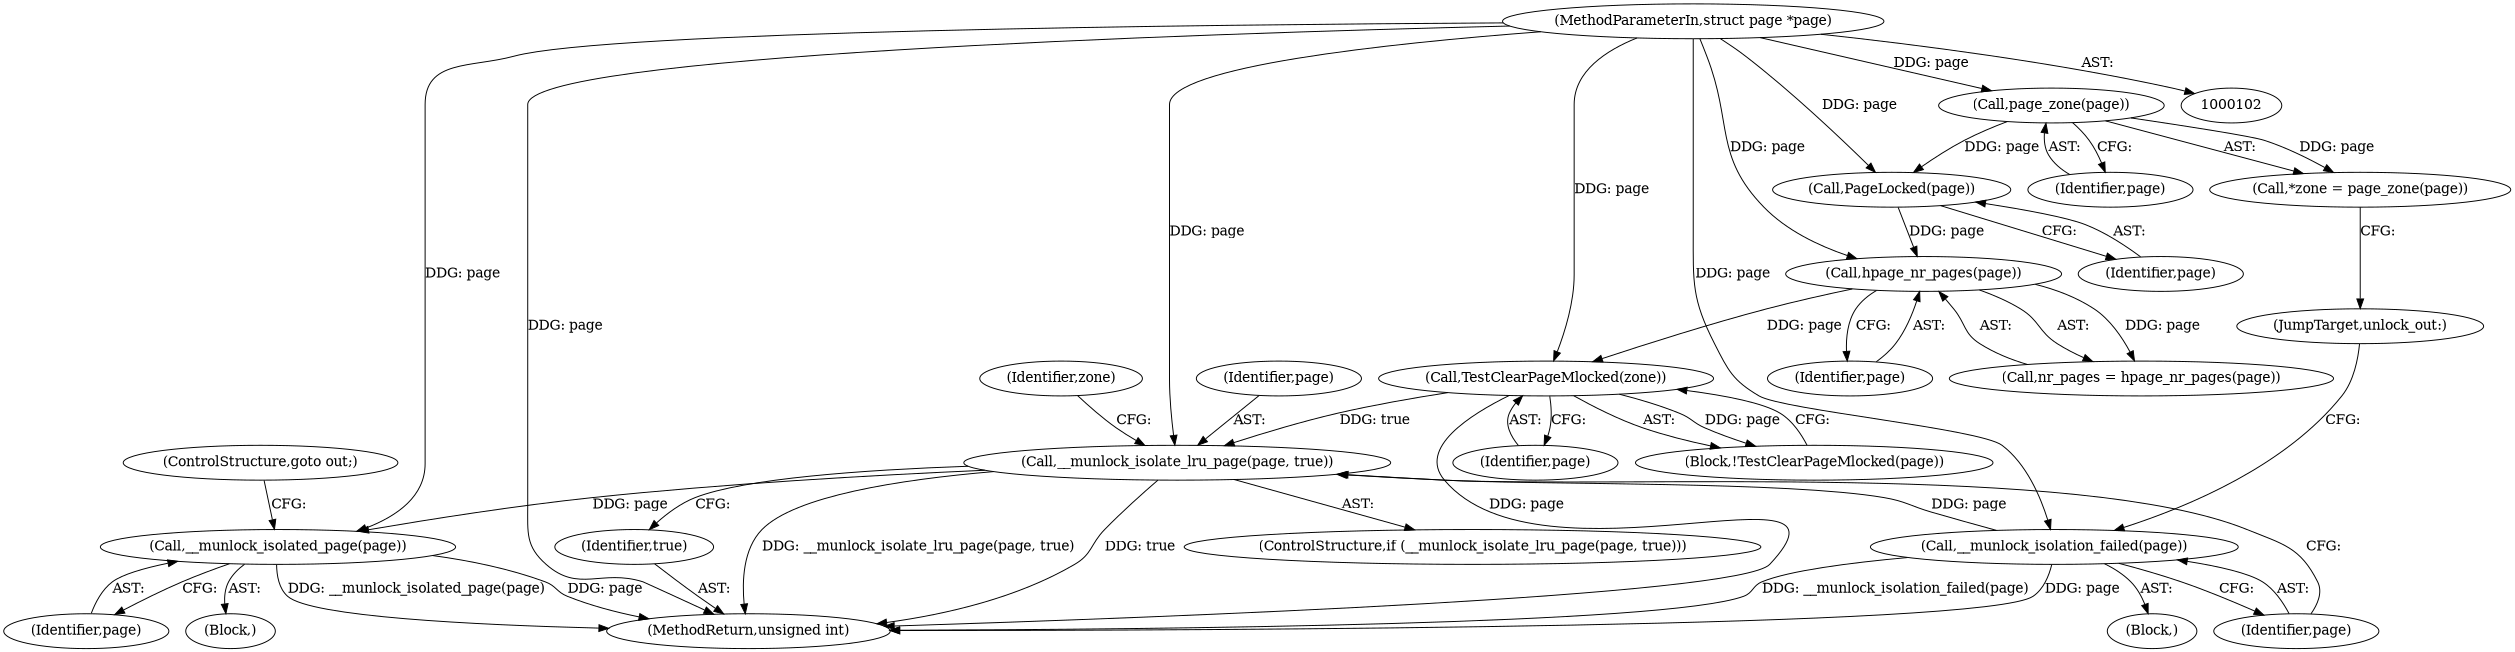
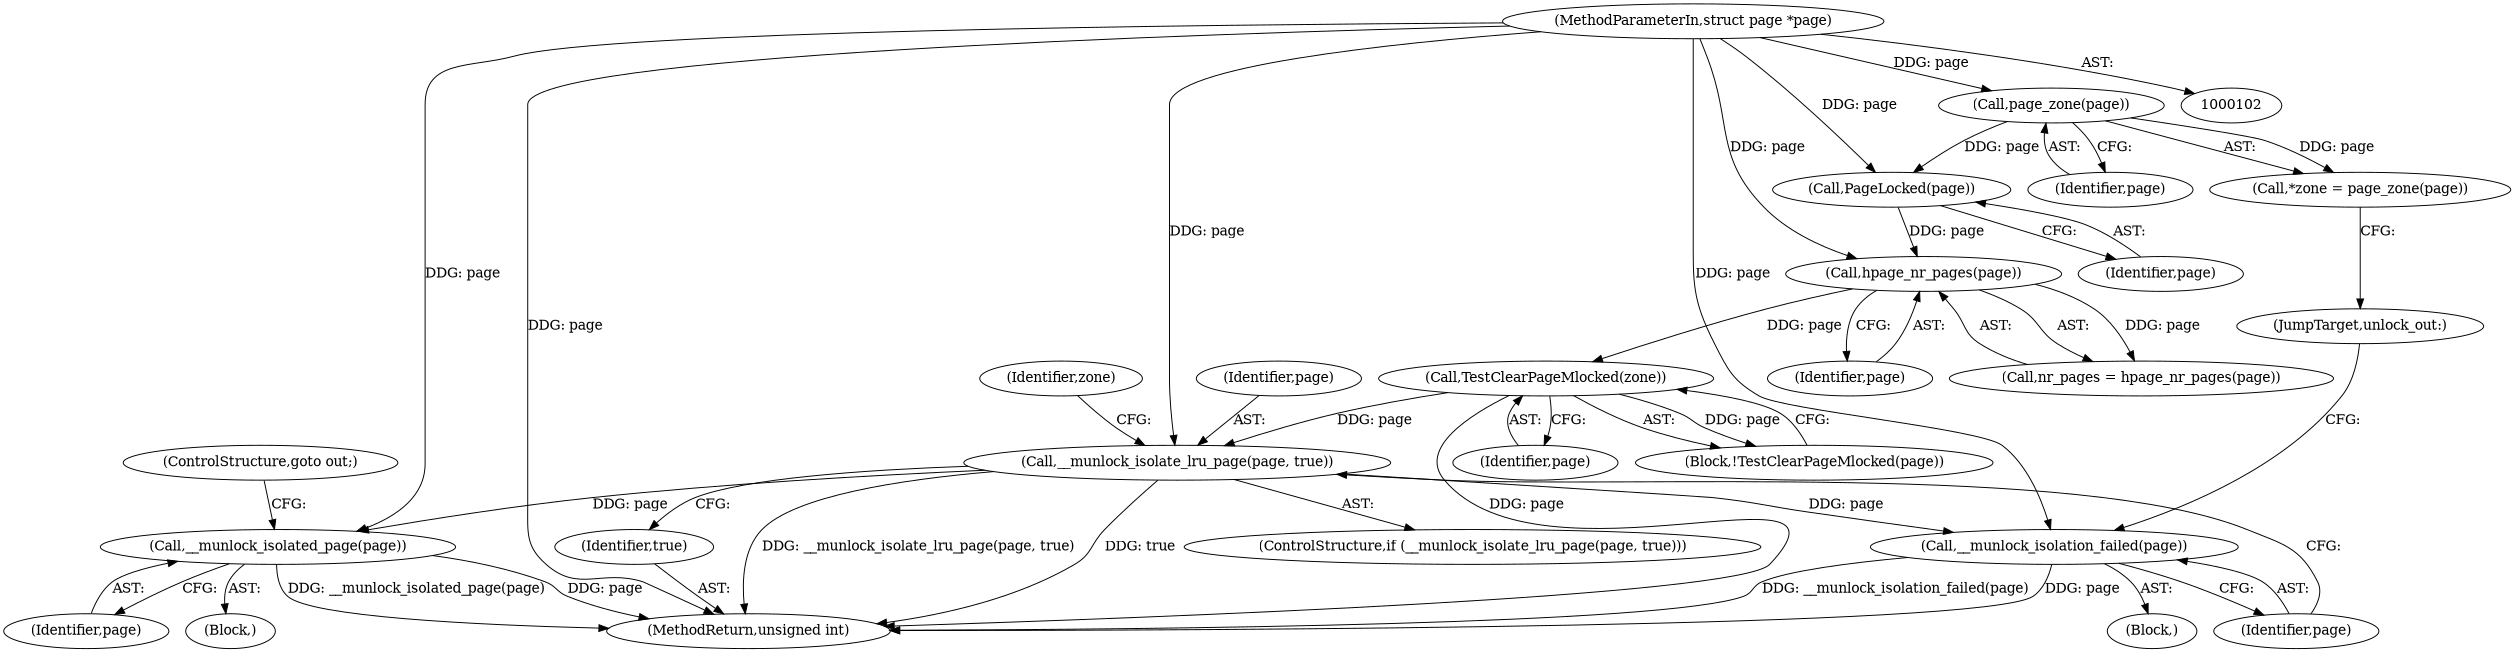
edge "(MethodParameterIn,struct page *page)" -> "(Call,TestClearPageMlocked(zone))": removed, label "DDG: page"
edge "(Call,TestClearPageMlocked(zone))" -> "(Call,__munlock_isolate_lru_page(page, true))": label "DDG: true" -> "DDG: page"
edge "(Call,__munlock_isolation_failed(page))" -> "(Call,__munlock_isolate_lru_page(page, true))": reversed
